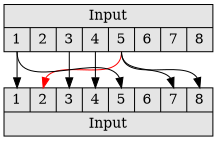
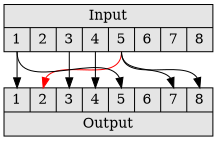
node "1": text "Input" -> "Output"
